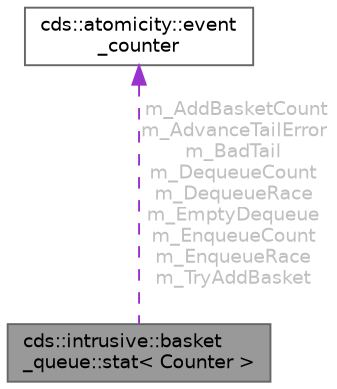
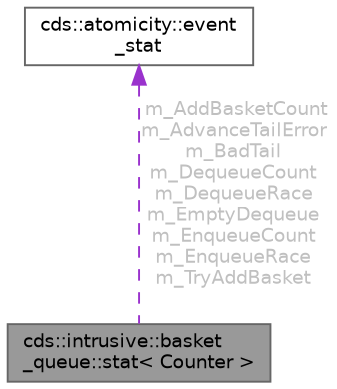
node "cds::atomicity::event _counter": label "cds::atomicity::event _counter" -> "cds::atomicity::event _stat"
